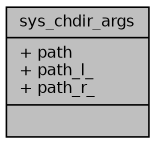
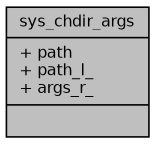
node "sys_chdir_args": text "+ path_r_" -> "+ args_r_"
